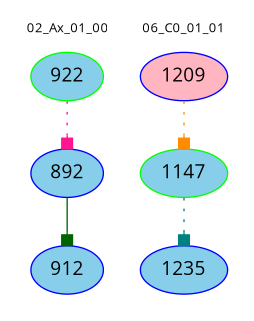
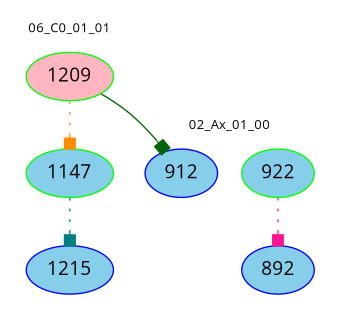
node "1209": color blue -> green
edge "892" -> "912": now "1209" -> "912"
node "1235": label "1235" -> "1215"
